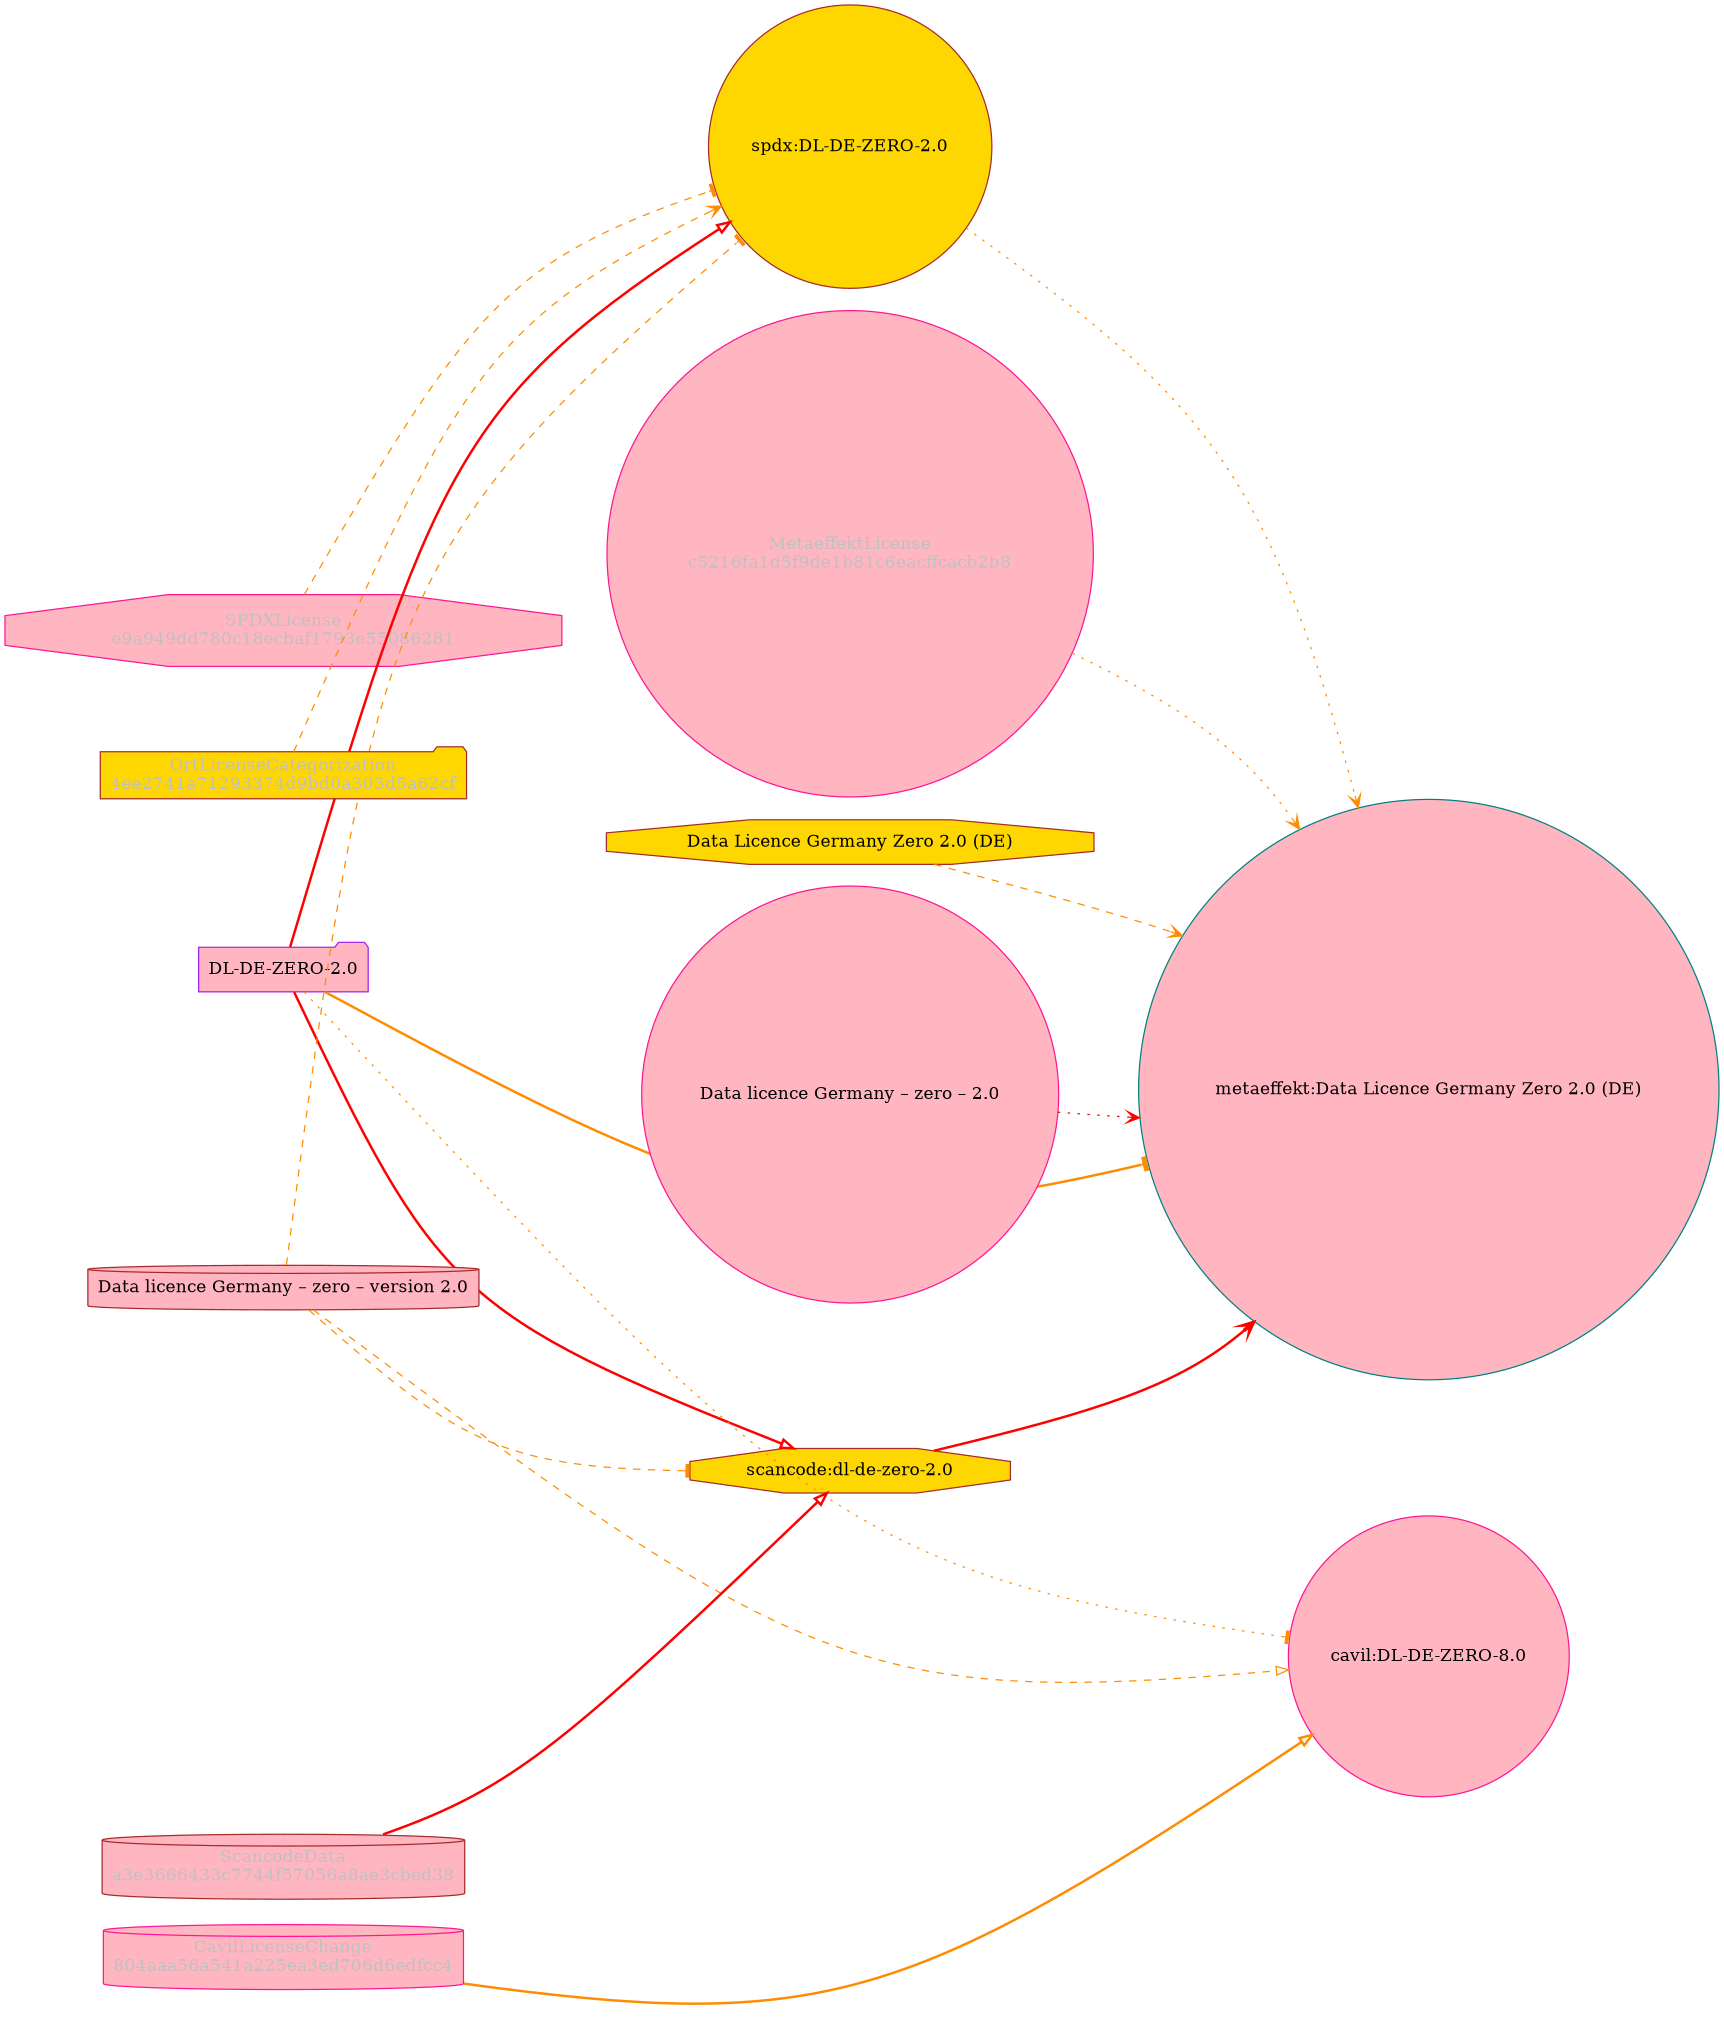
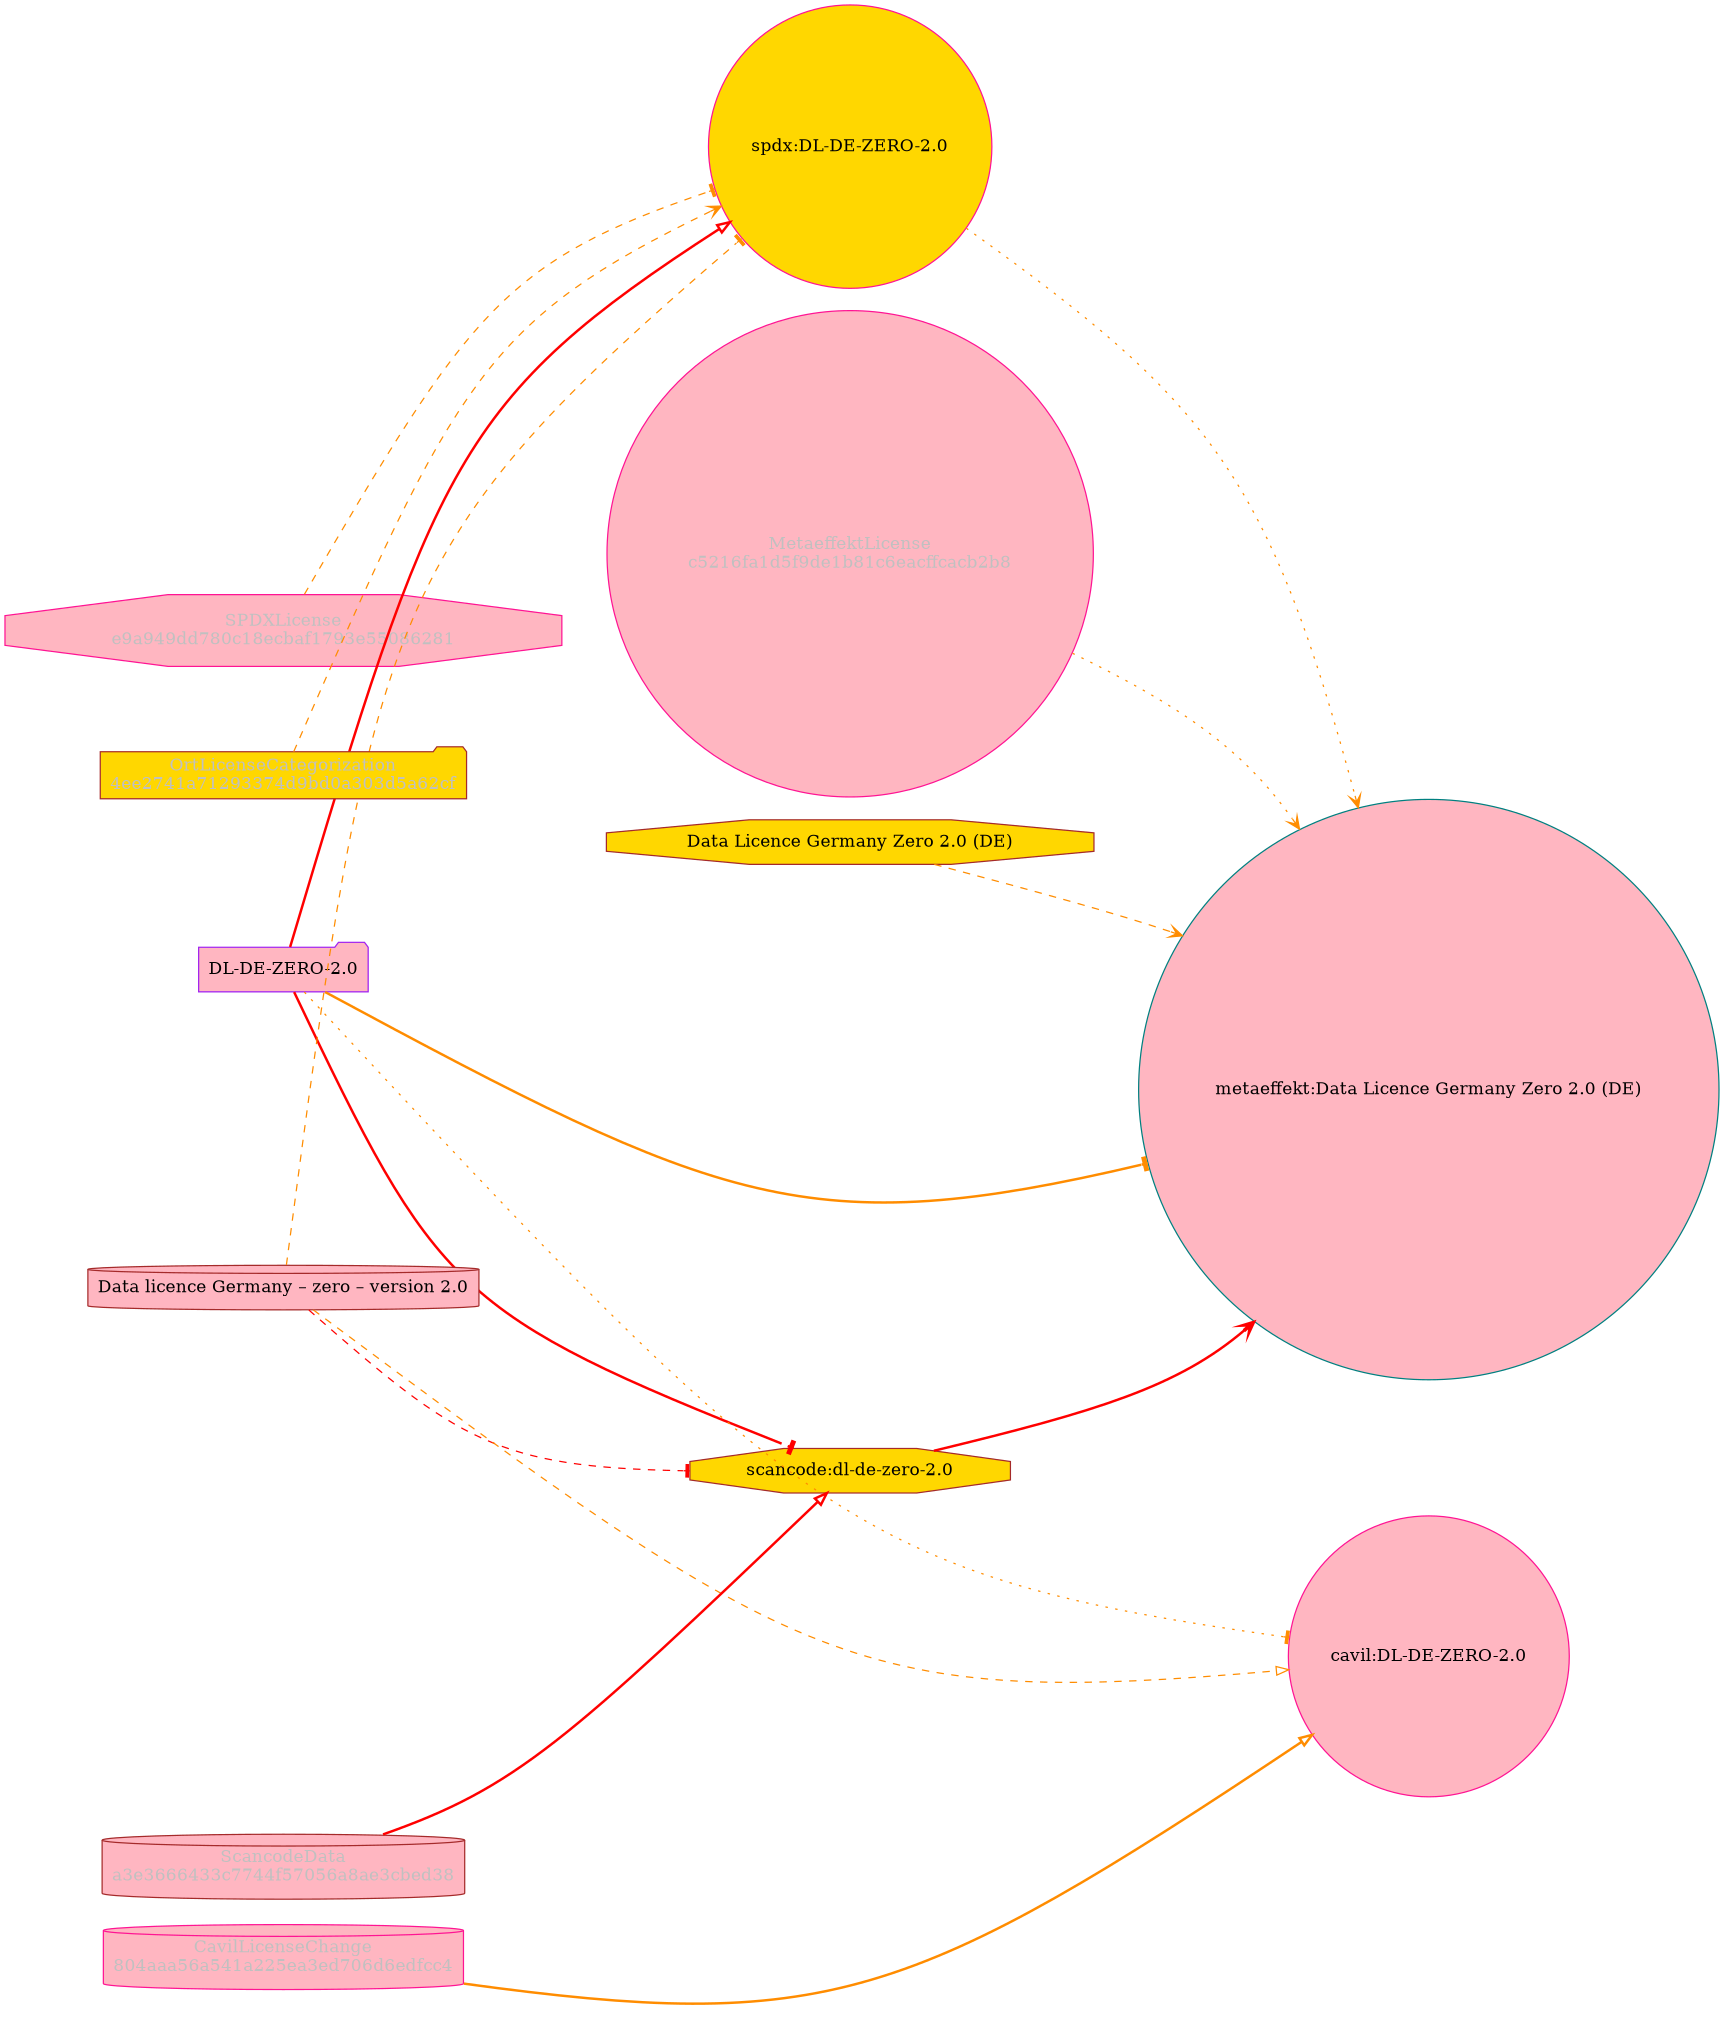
node "spdx:DL-DE-ZERO-2.0": color brown -> deeppink
node "Data licence Germany – zero – 2.0": removed
edge "DL-DE-ZERO-2.0" -> "scancode:dl-de-zero-2.0": arrowhead onormal -> tee
edge "Data licence Germany – zero – version 2.0" -> "scancode:dl-de-zero-2.0": color darkorange -> red
node "cavil:DL-DE-ZERO-8.0": label "cavil:DL-DE-ZERO-8.0" -> "cavil:DL-DE-ZERO-2.0"
